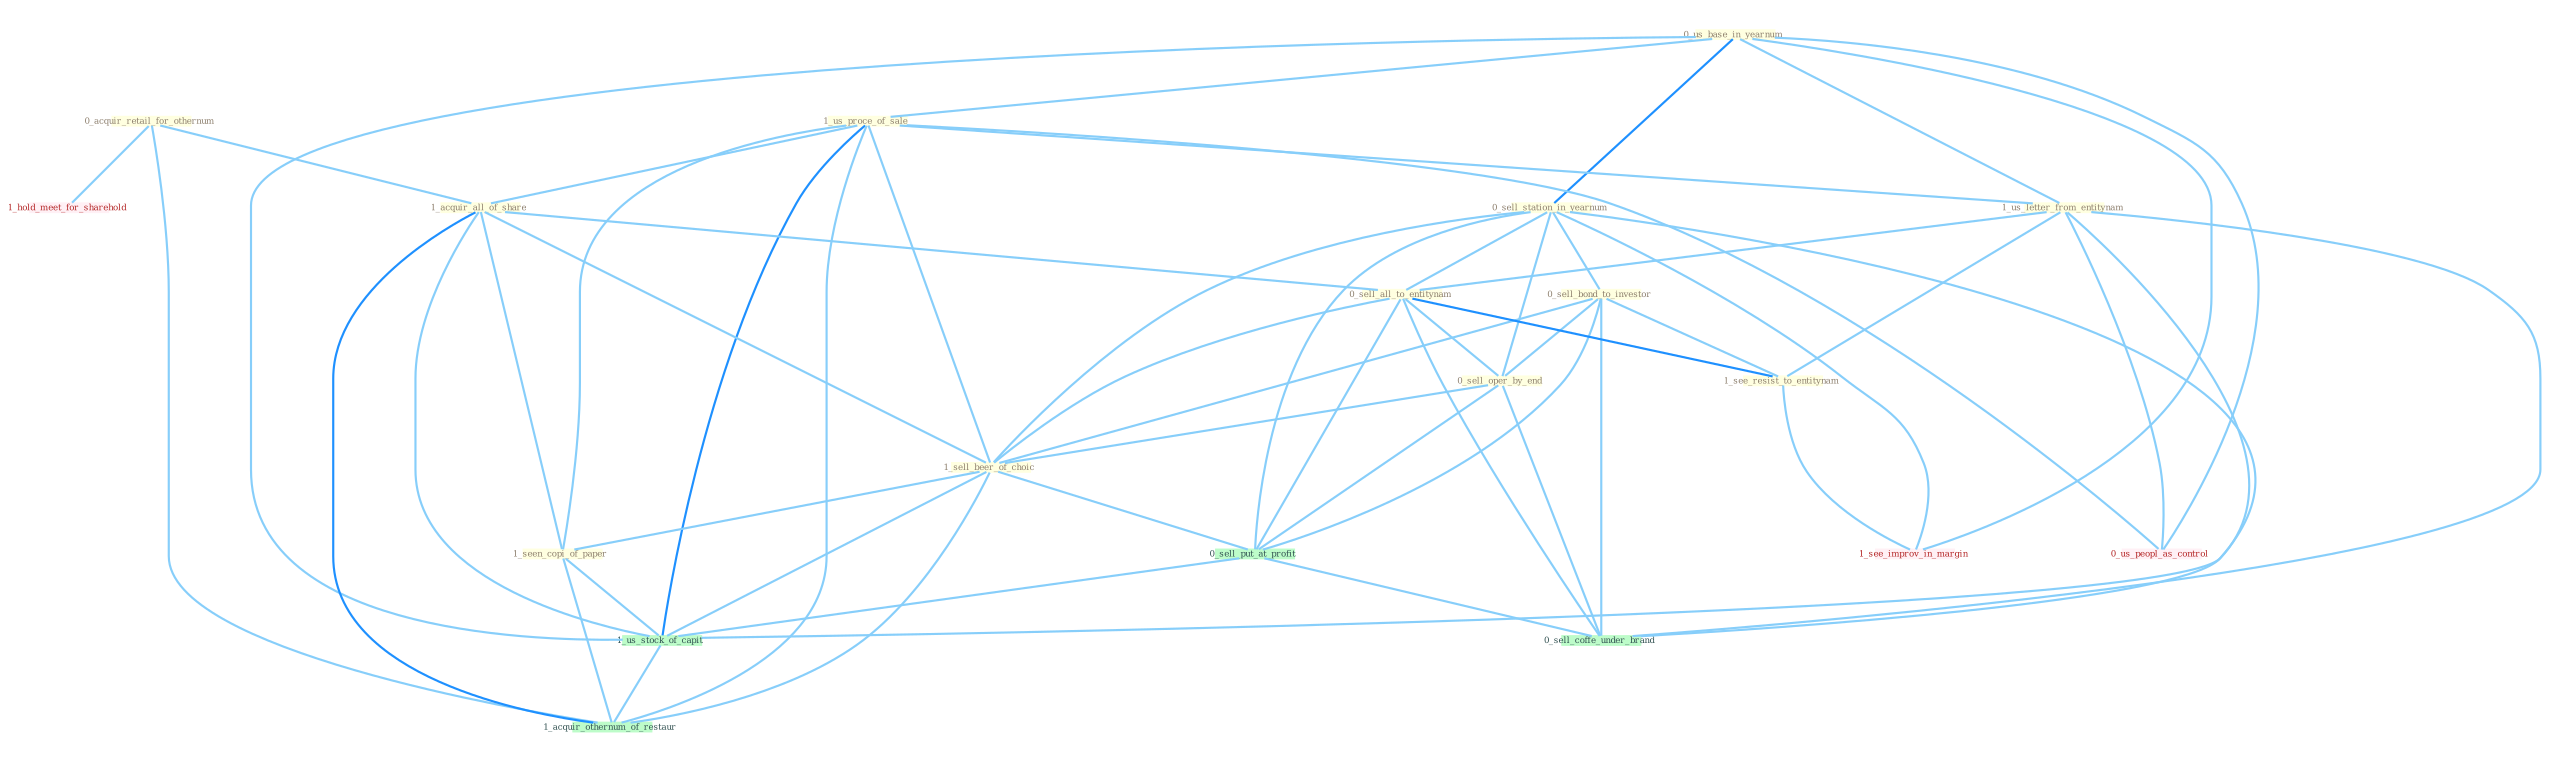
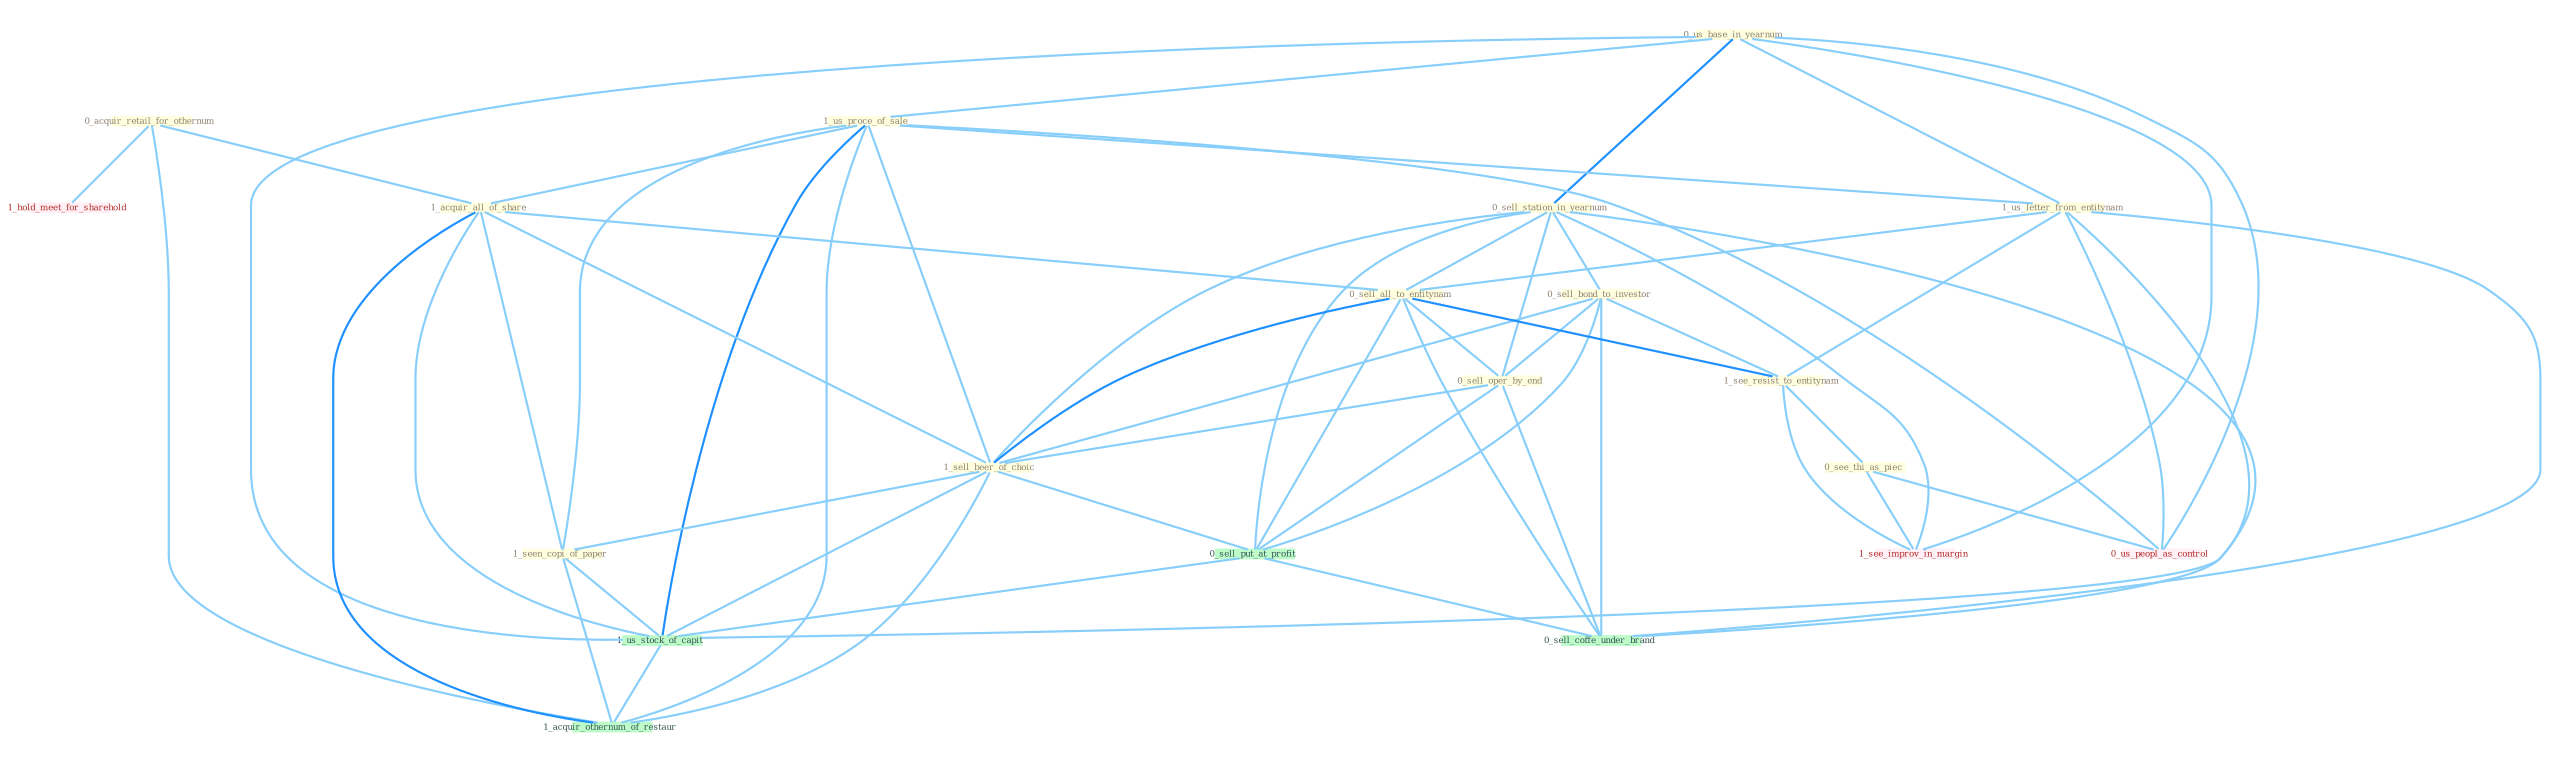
edge "0_sell_all_to_entitynam" -- "1_sell_beer_of_choic": color #87cefa -> #1e90ff
node "0_see_thi_as_piec": added
